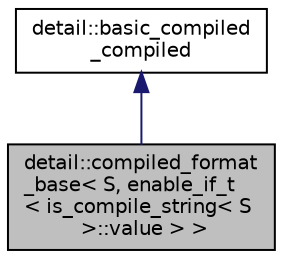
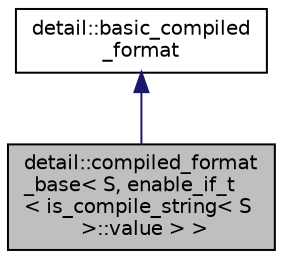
node "detail::basic_compiled _compiled": label "detail::basic_compiled _compiled" -> "detail::basic_compiled _format"
